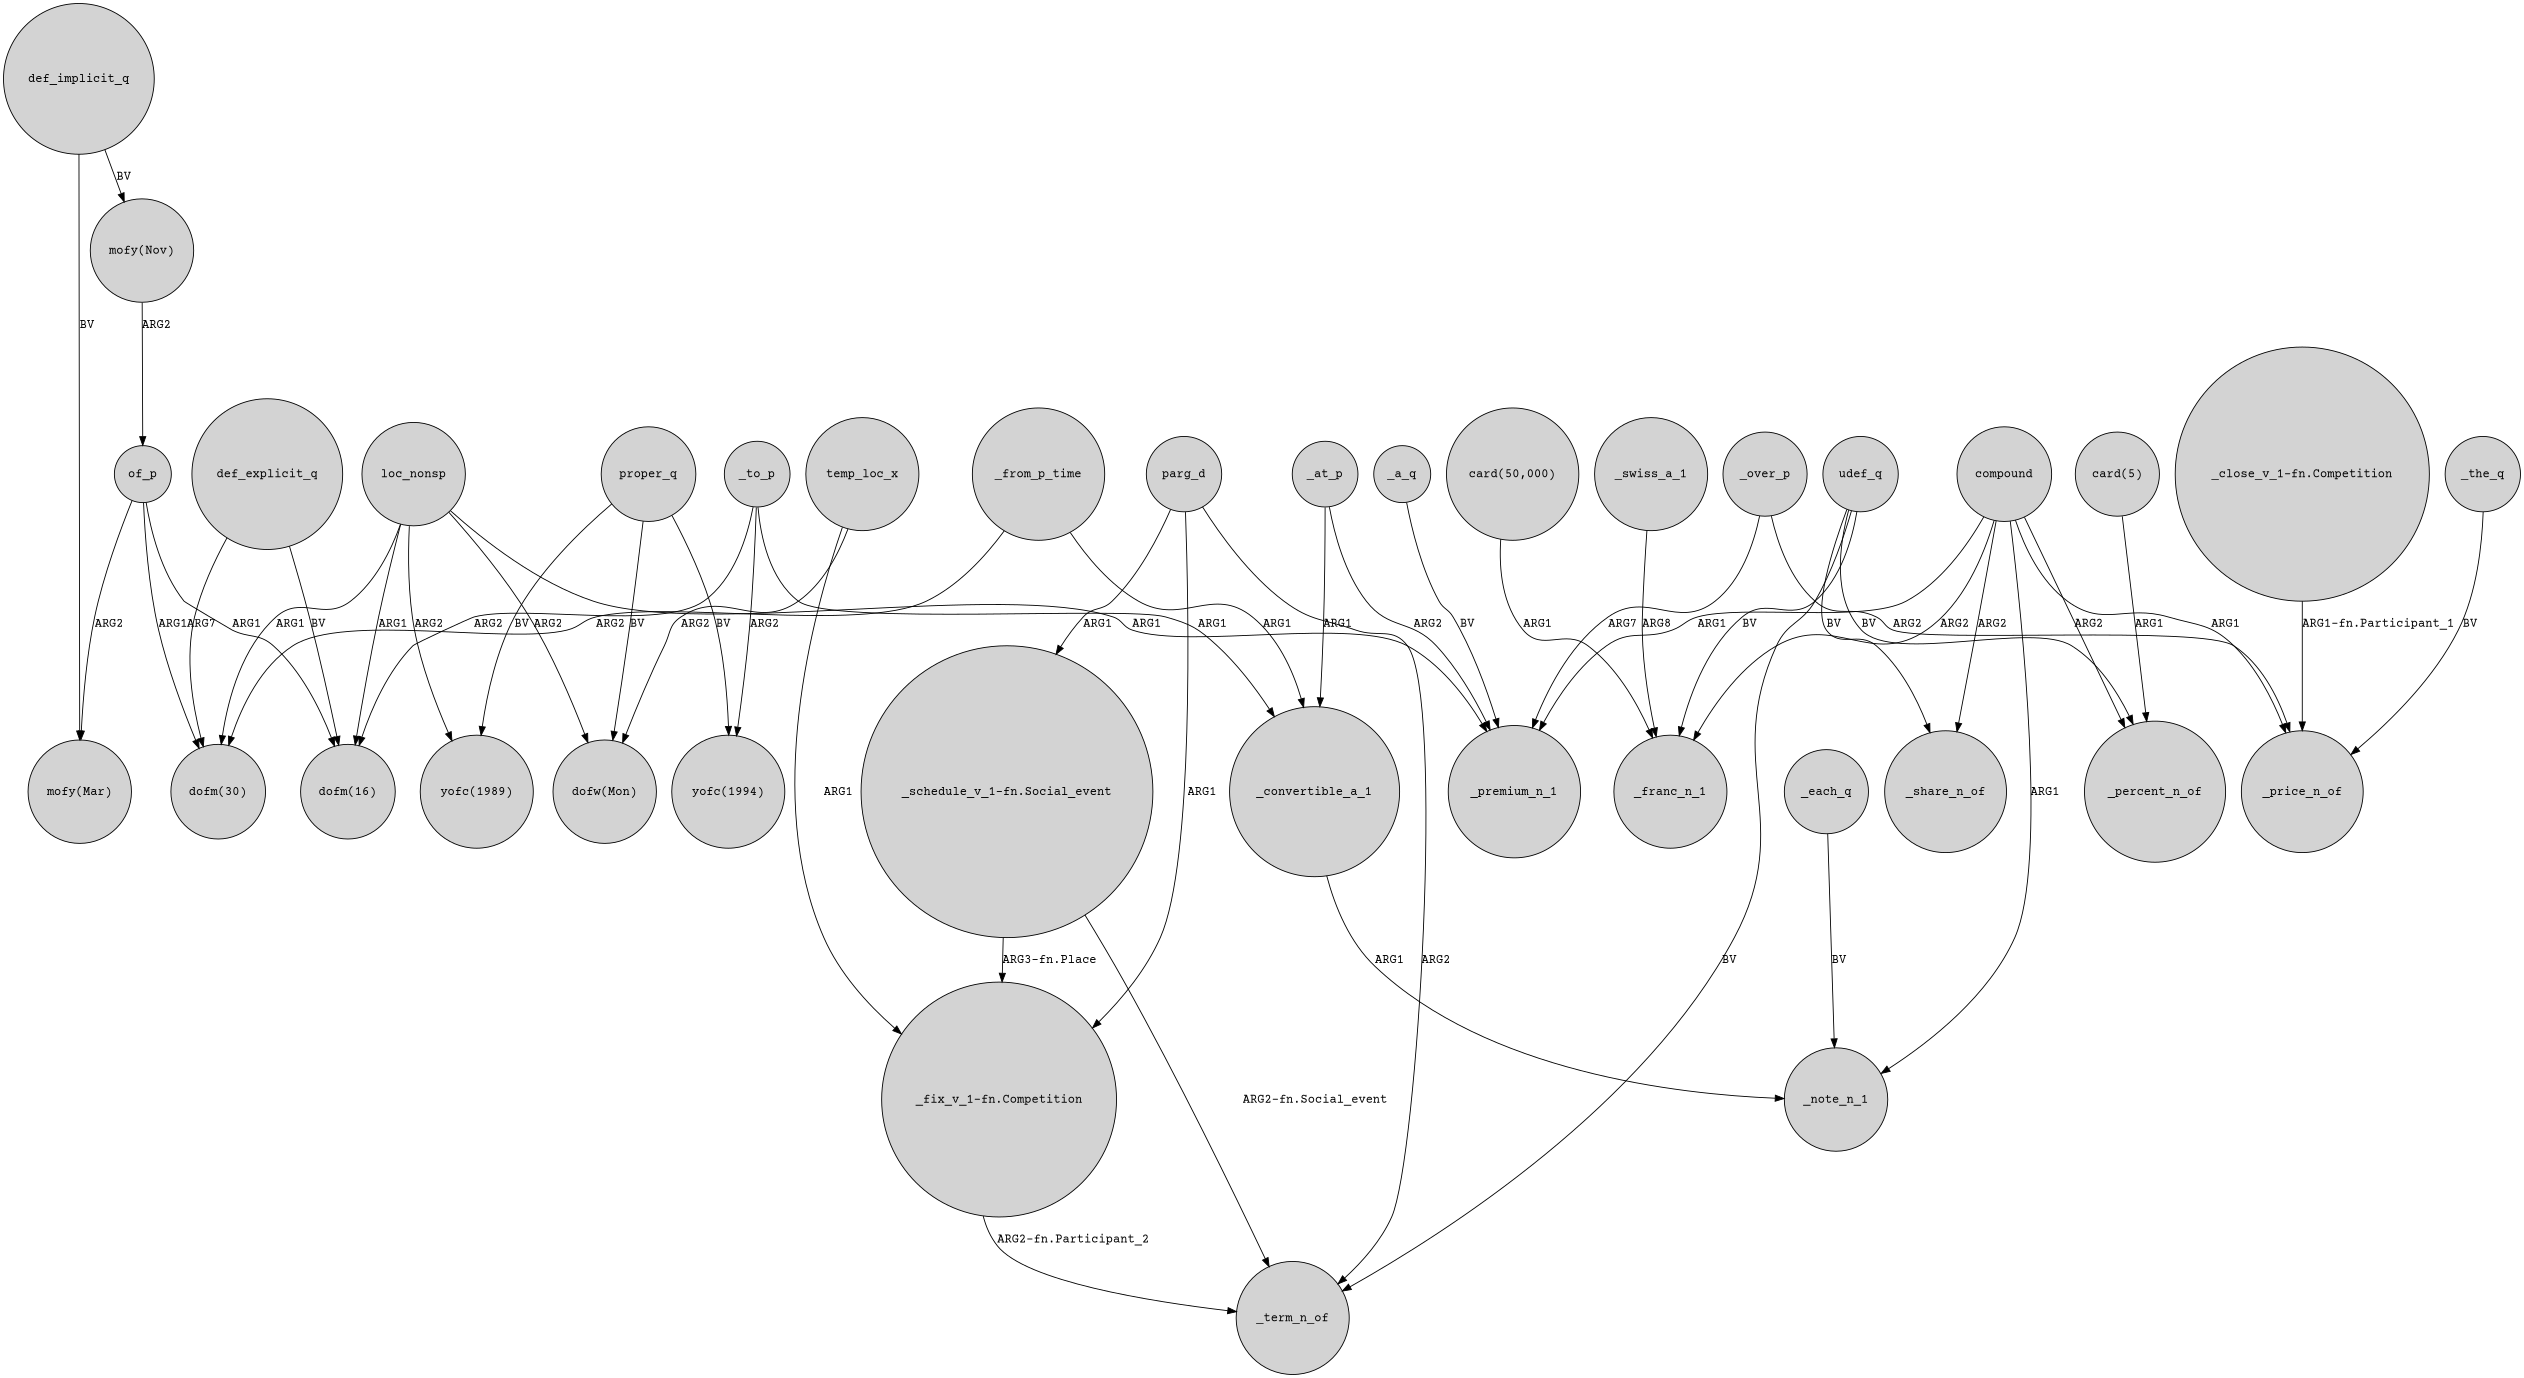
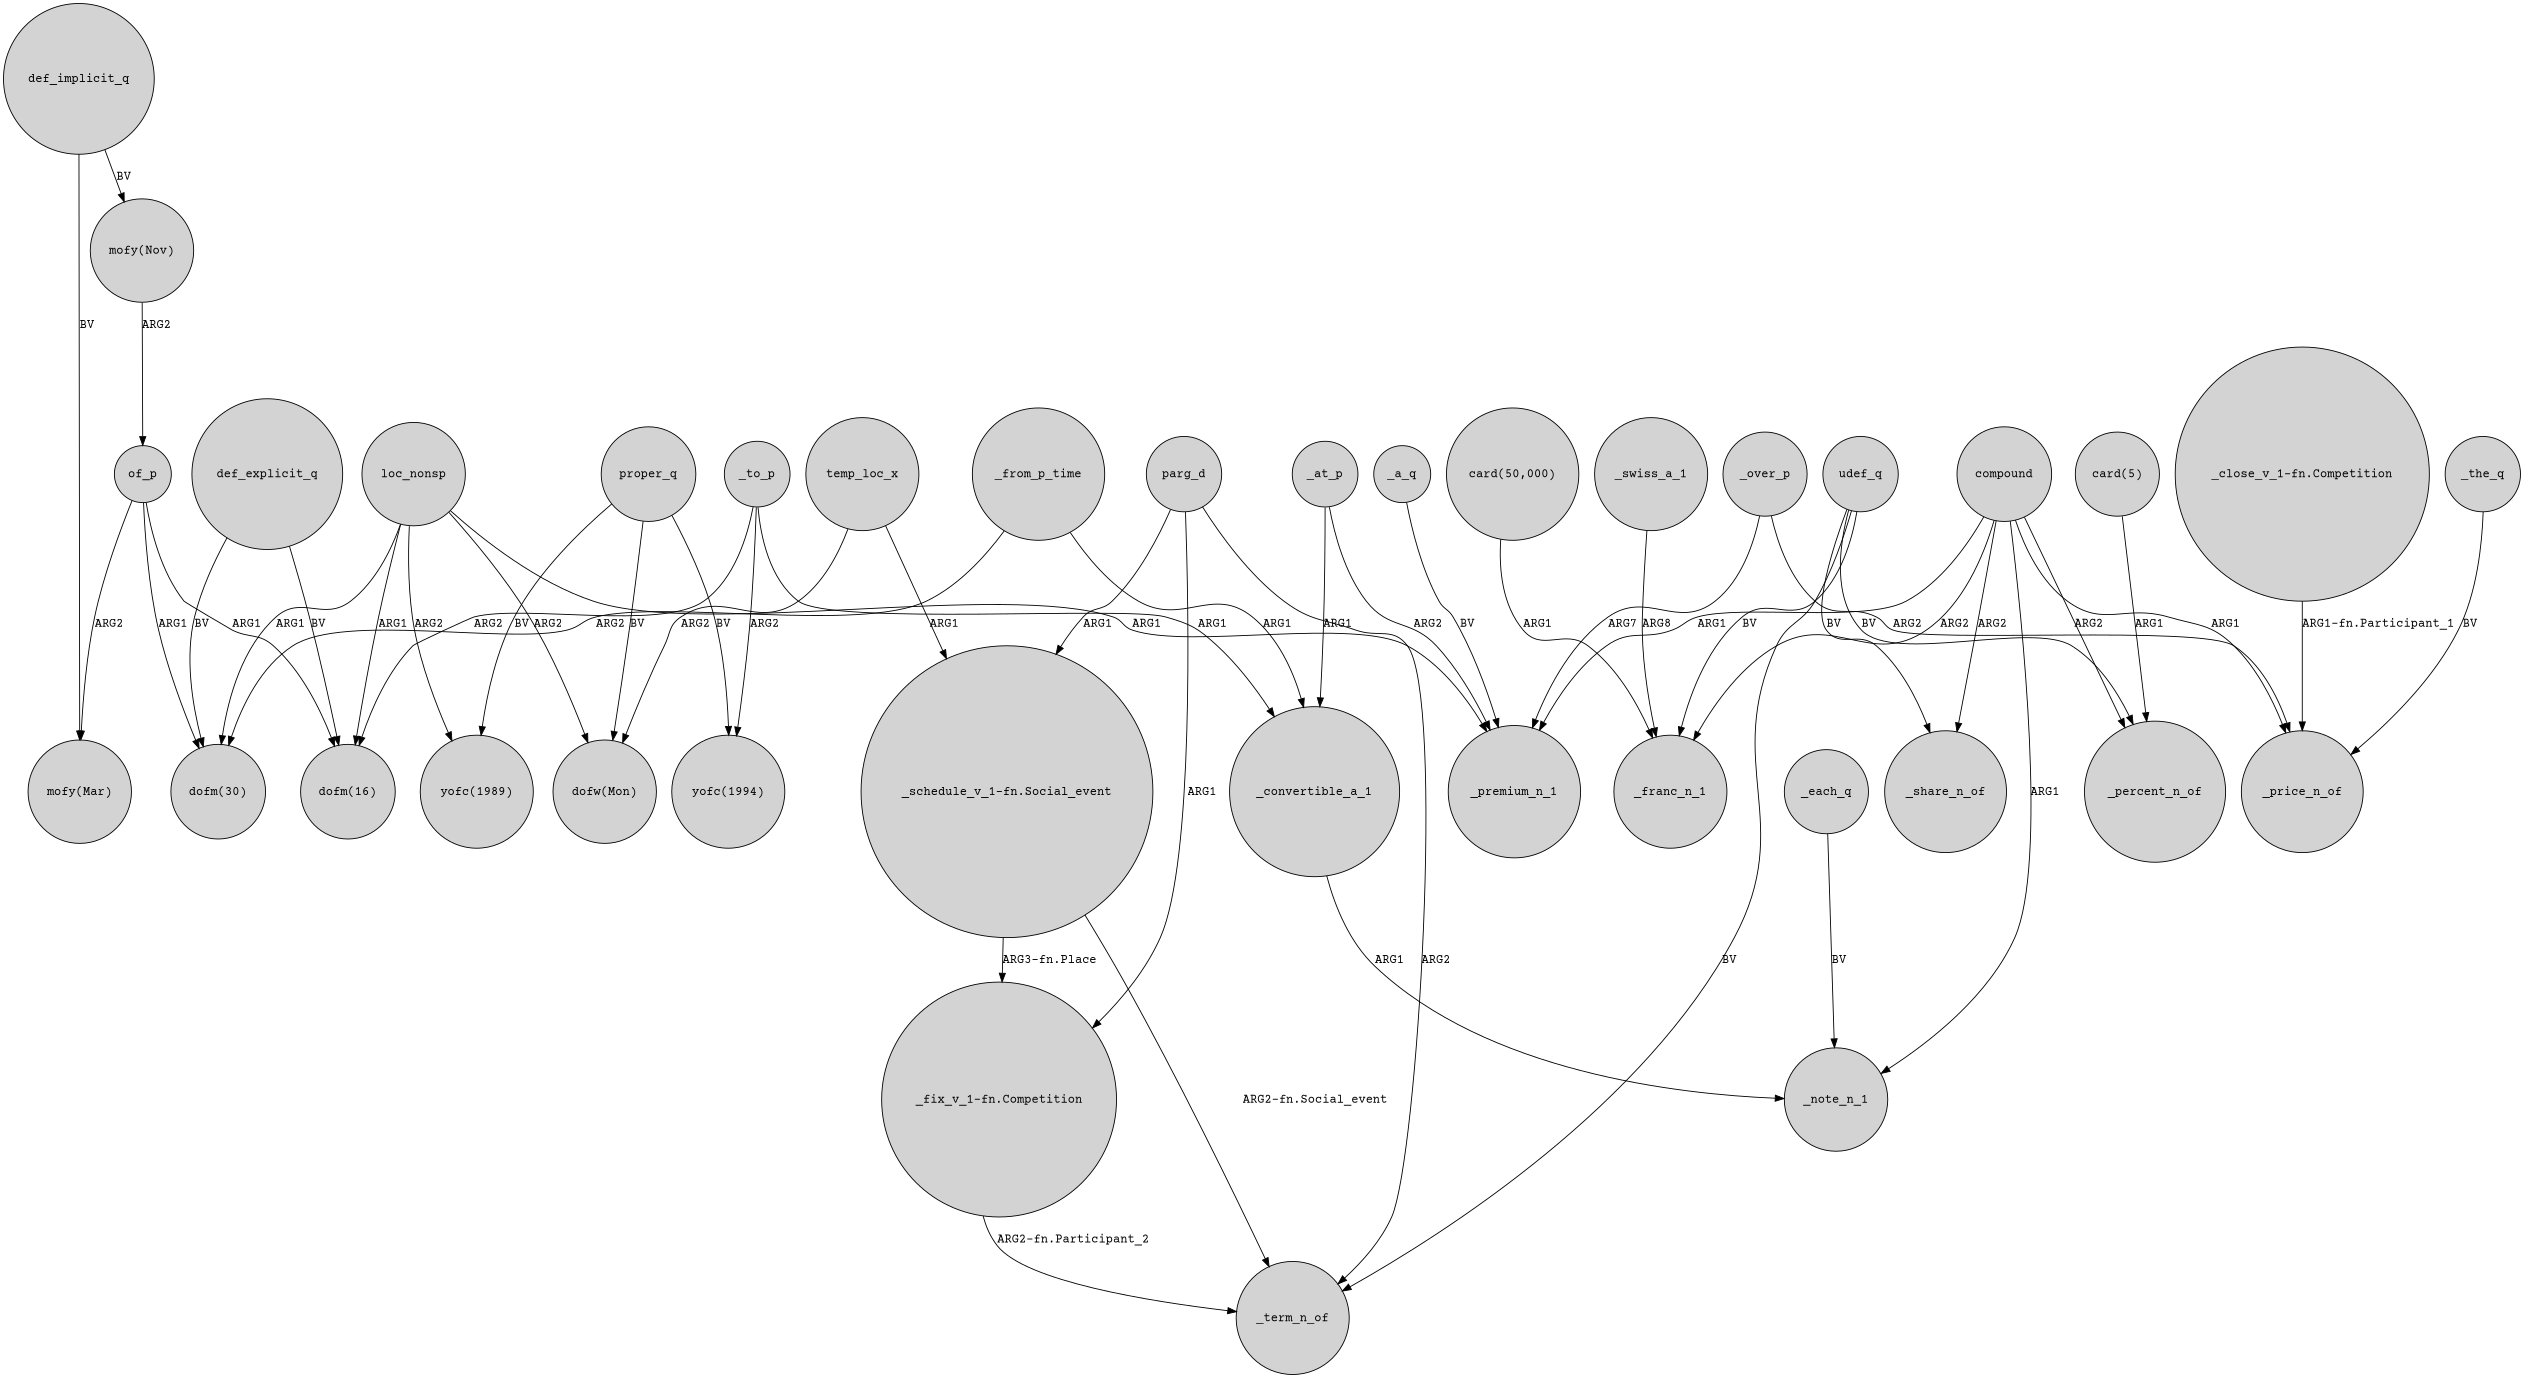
edge "def_explicit_q" -> "dofm(30)": label "ARG7" -> "BV"
edge "temp_loc_x" -> "_fix_v_1-fn.Competition": now "temp_loc_x" -> "_schedule_v_1-fn.Social_event"
